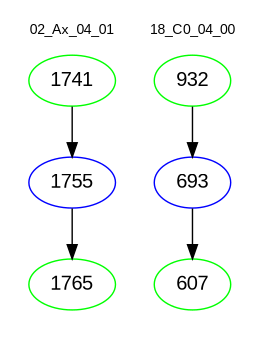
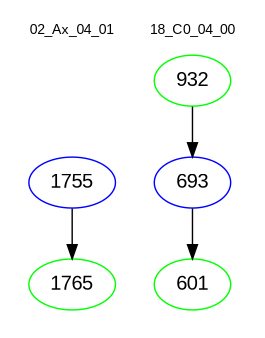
node "1741": removed
node "607": label "607" -> "601"
